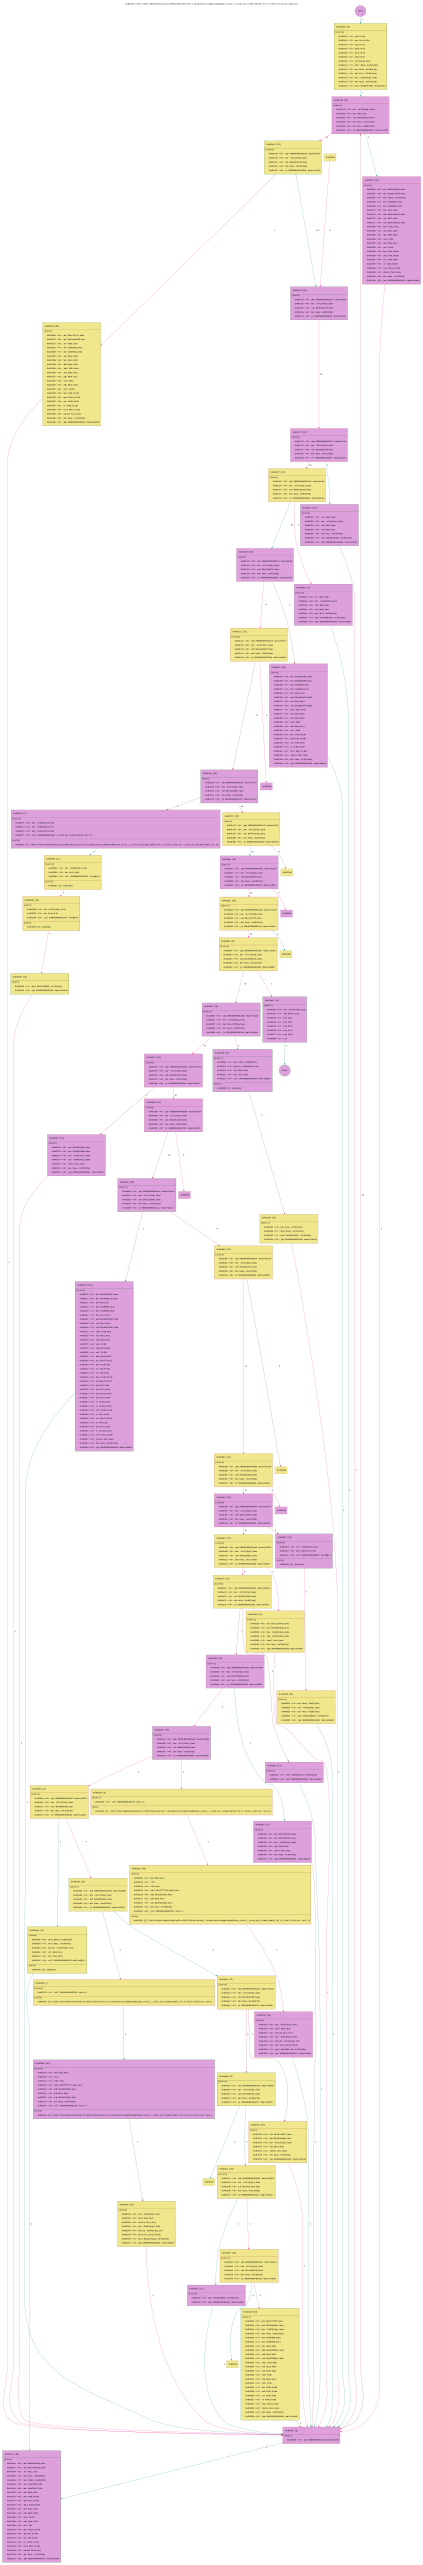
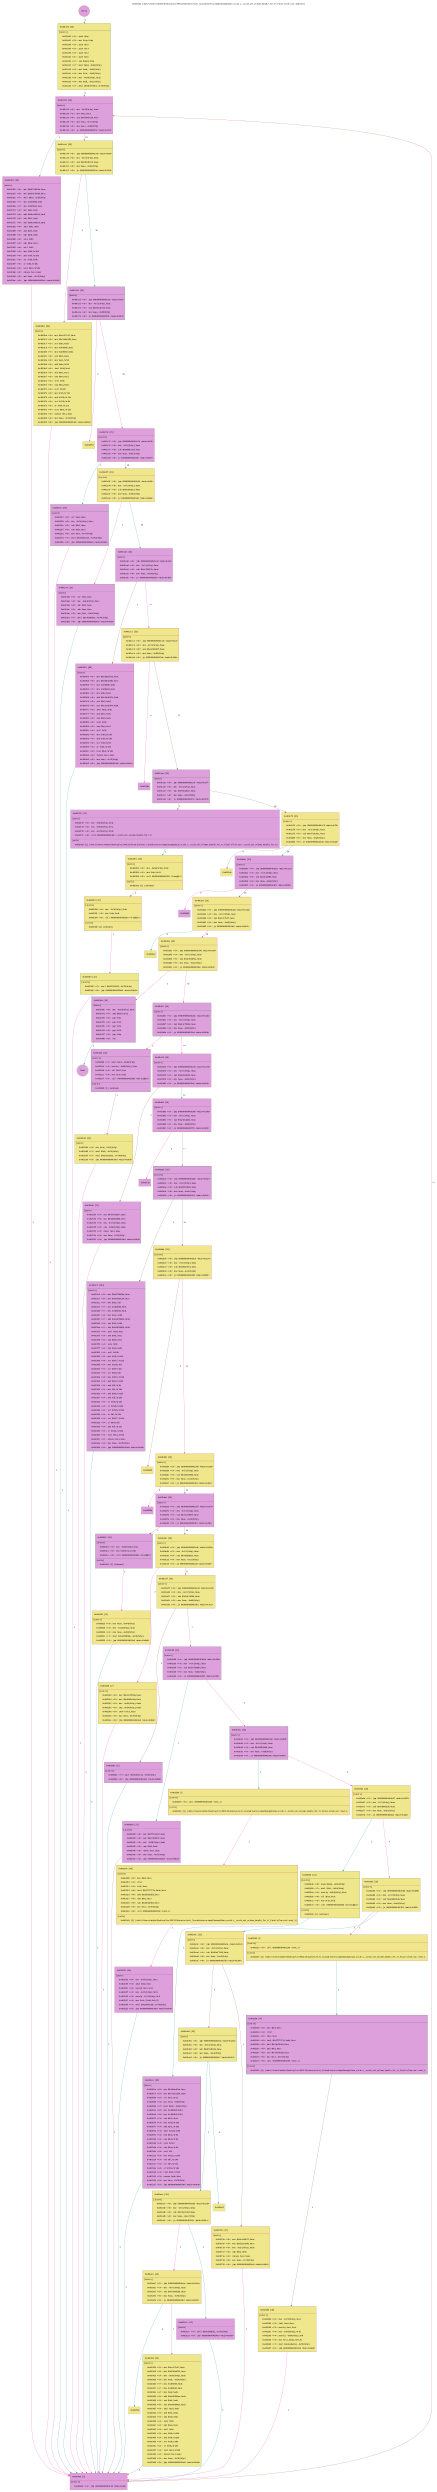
edge "0x4022b1" -> "0x401c5d [25]": reversed
edge "0x4024e9 [5]" -> "0x4020ca [98]": reversed
